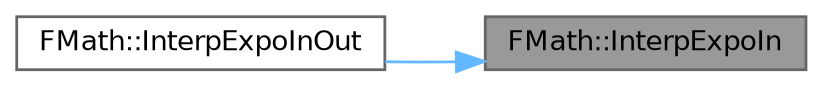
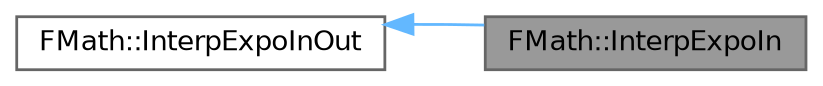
edge "FMath::InterpExpoInOut" -> "FMath::InterpExpoIn": reversed
